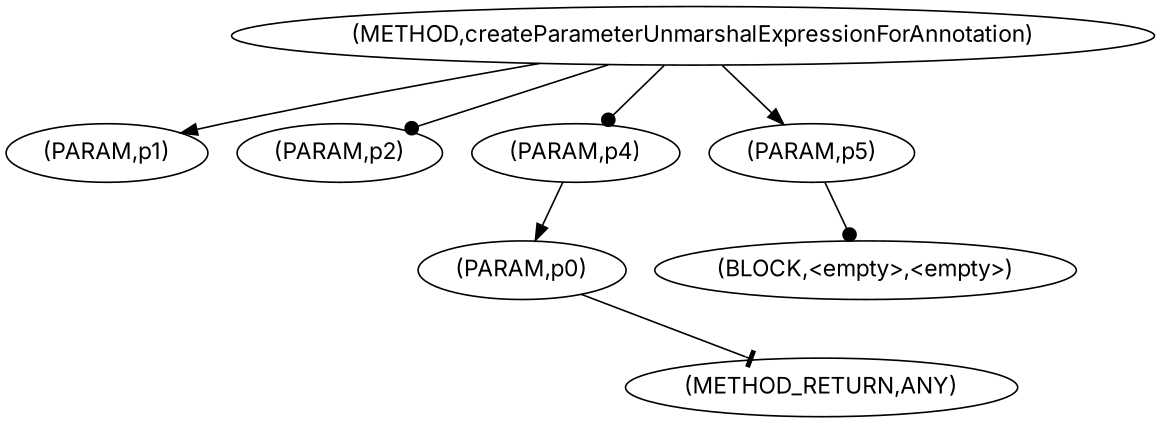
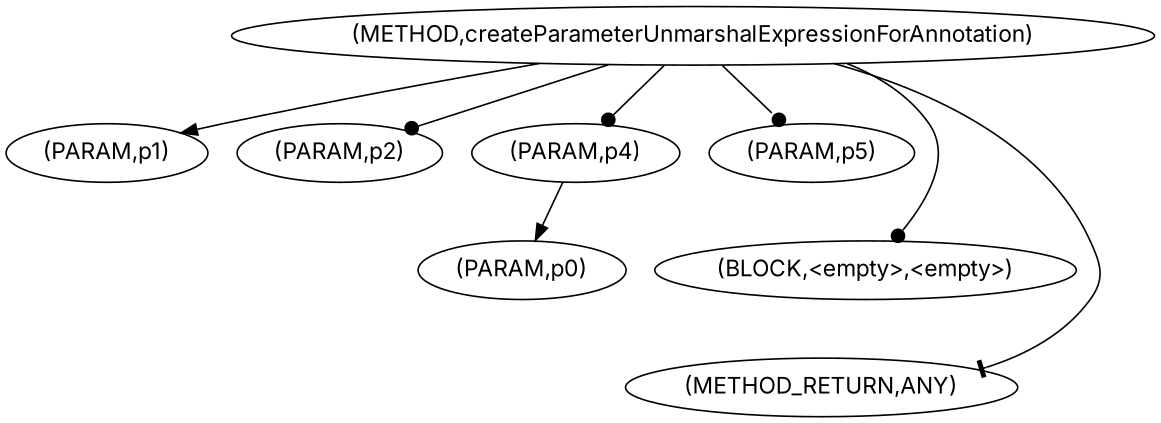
edge "(METHOD,createParameterUnmarshalExpressionForAnnotation)" -> "(PARAM,p5)": arrowhead normal -> dot
edge "(PARAM,p5)" -> "(BLOCK,<empty>,<empty>)": now "(METHOD,createParameterUnmarshalExpressionForAnnotation)" -> "(BLOCK,<empty>,<empty>)"
edge "(PARAM,p0)" -> "(METHOD_RETURN,ANY)": now "(METHOD,createParameterUnmarshalExpressionForAnnotation)" -> "(METHOD_RETURN,ANY)"
